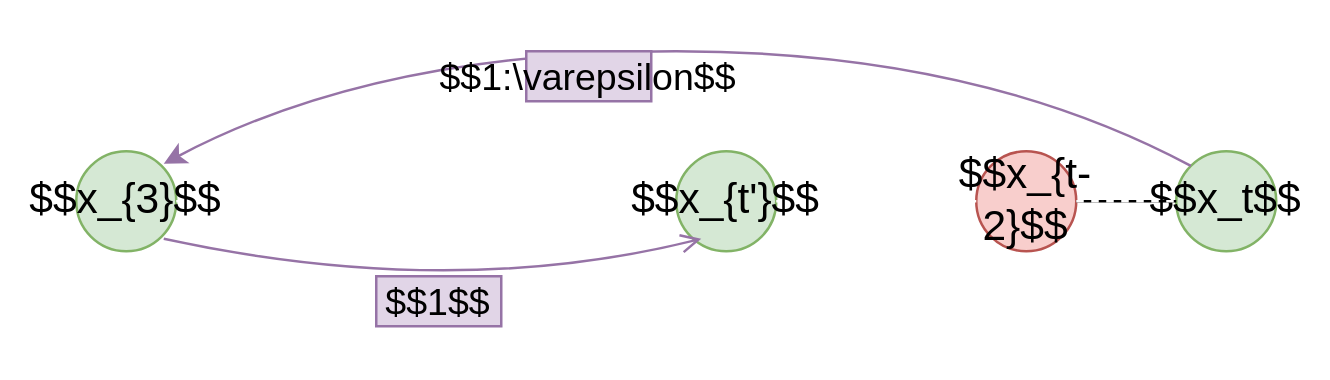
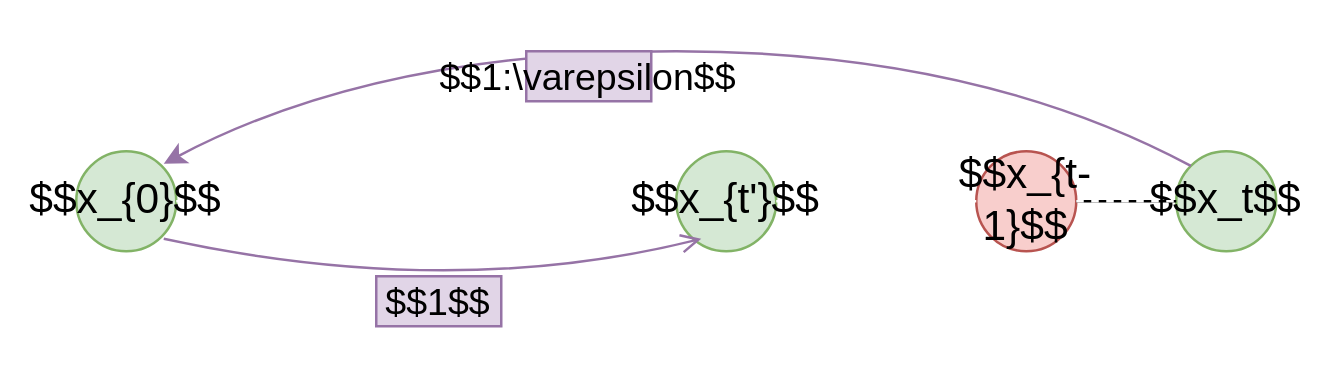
node "$$x_{3}$$": label "$$x_{3}$$" -> "$$x_{0}$$"
node "$$x_{t-2}$$": label "$$x_{t-2}$$" -> "$$x_{t-1}$$"
